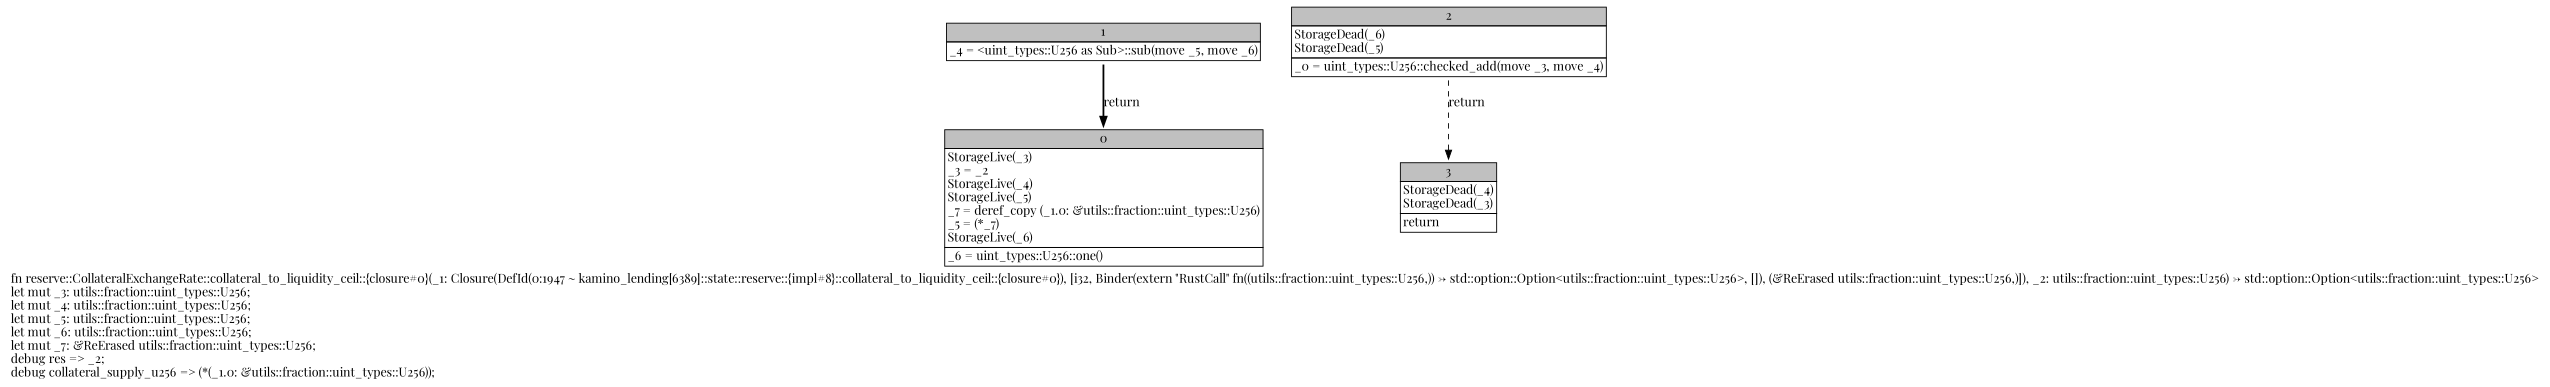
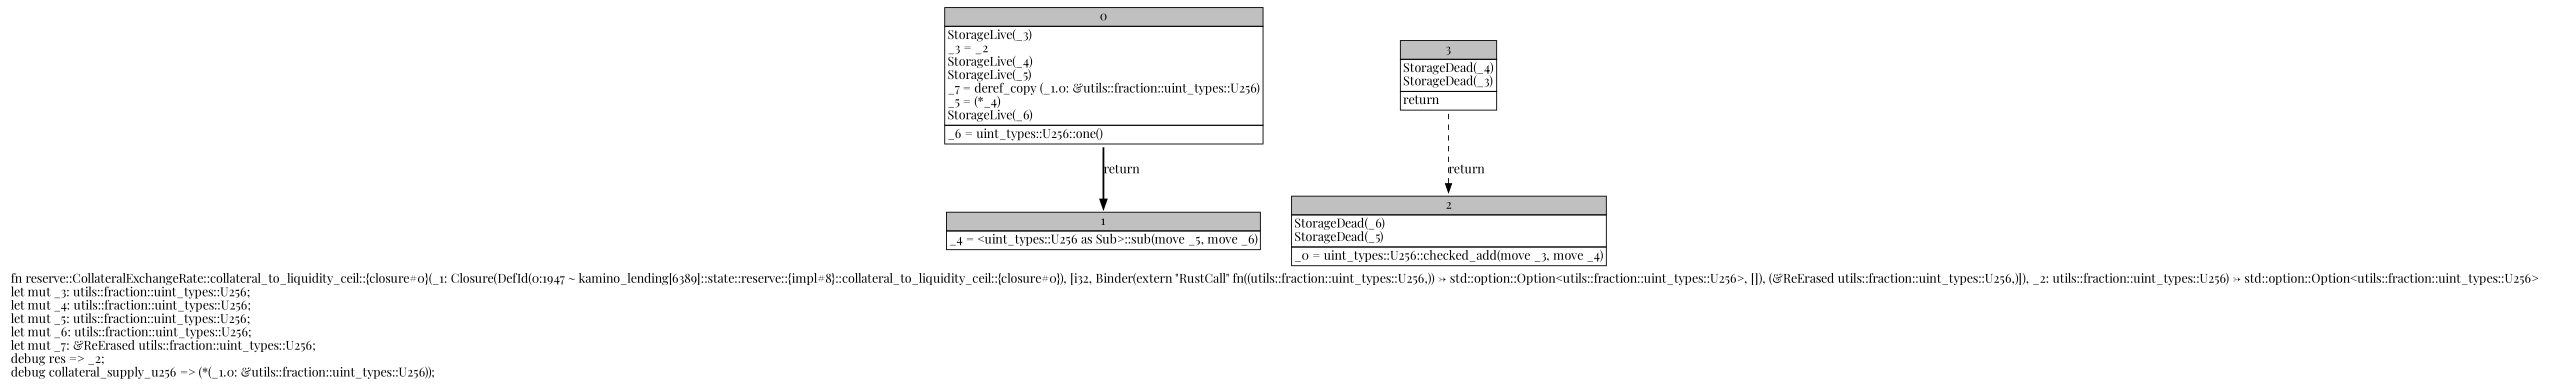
edge "1" -> "0": reversed
edge "2" -> "3": reversed
node "0": text "_5 = (*_7)" -> "_5 = (*_4)"
